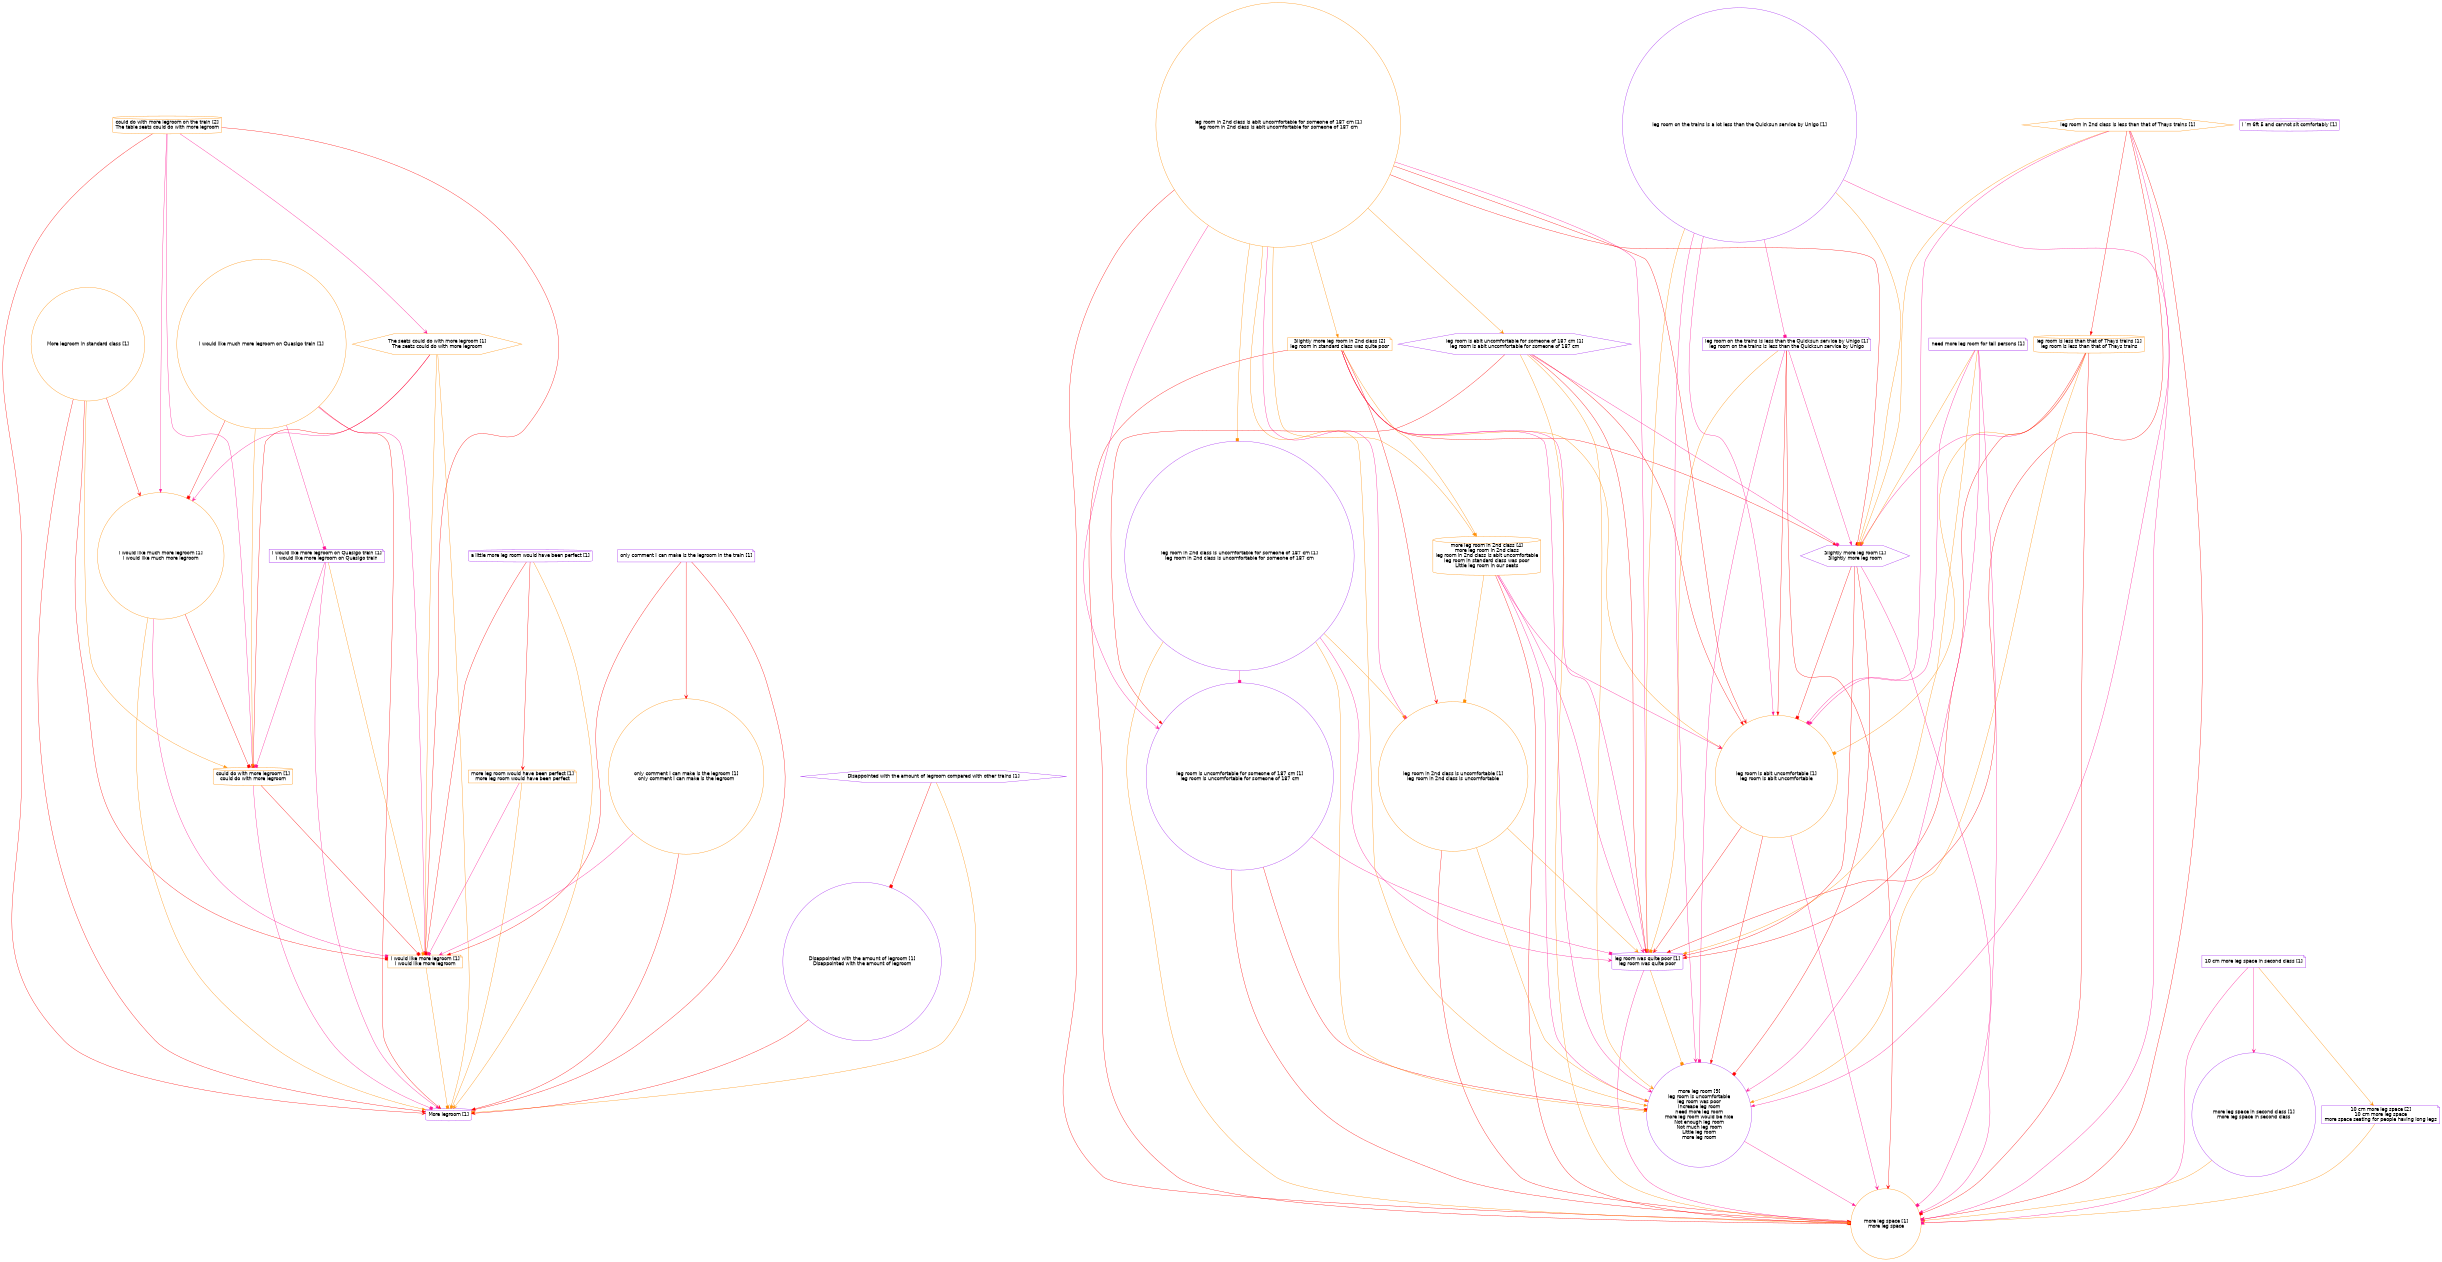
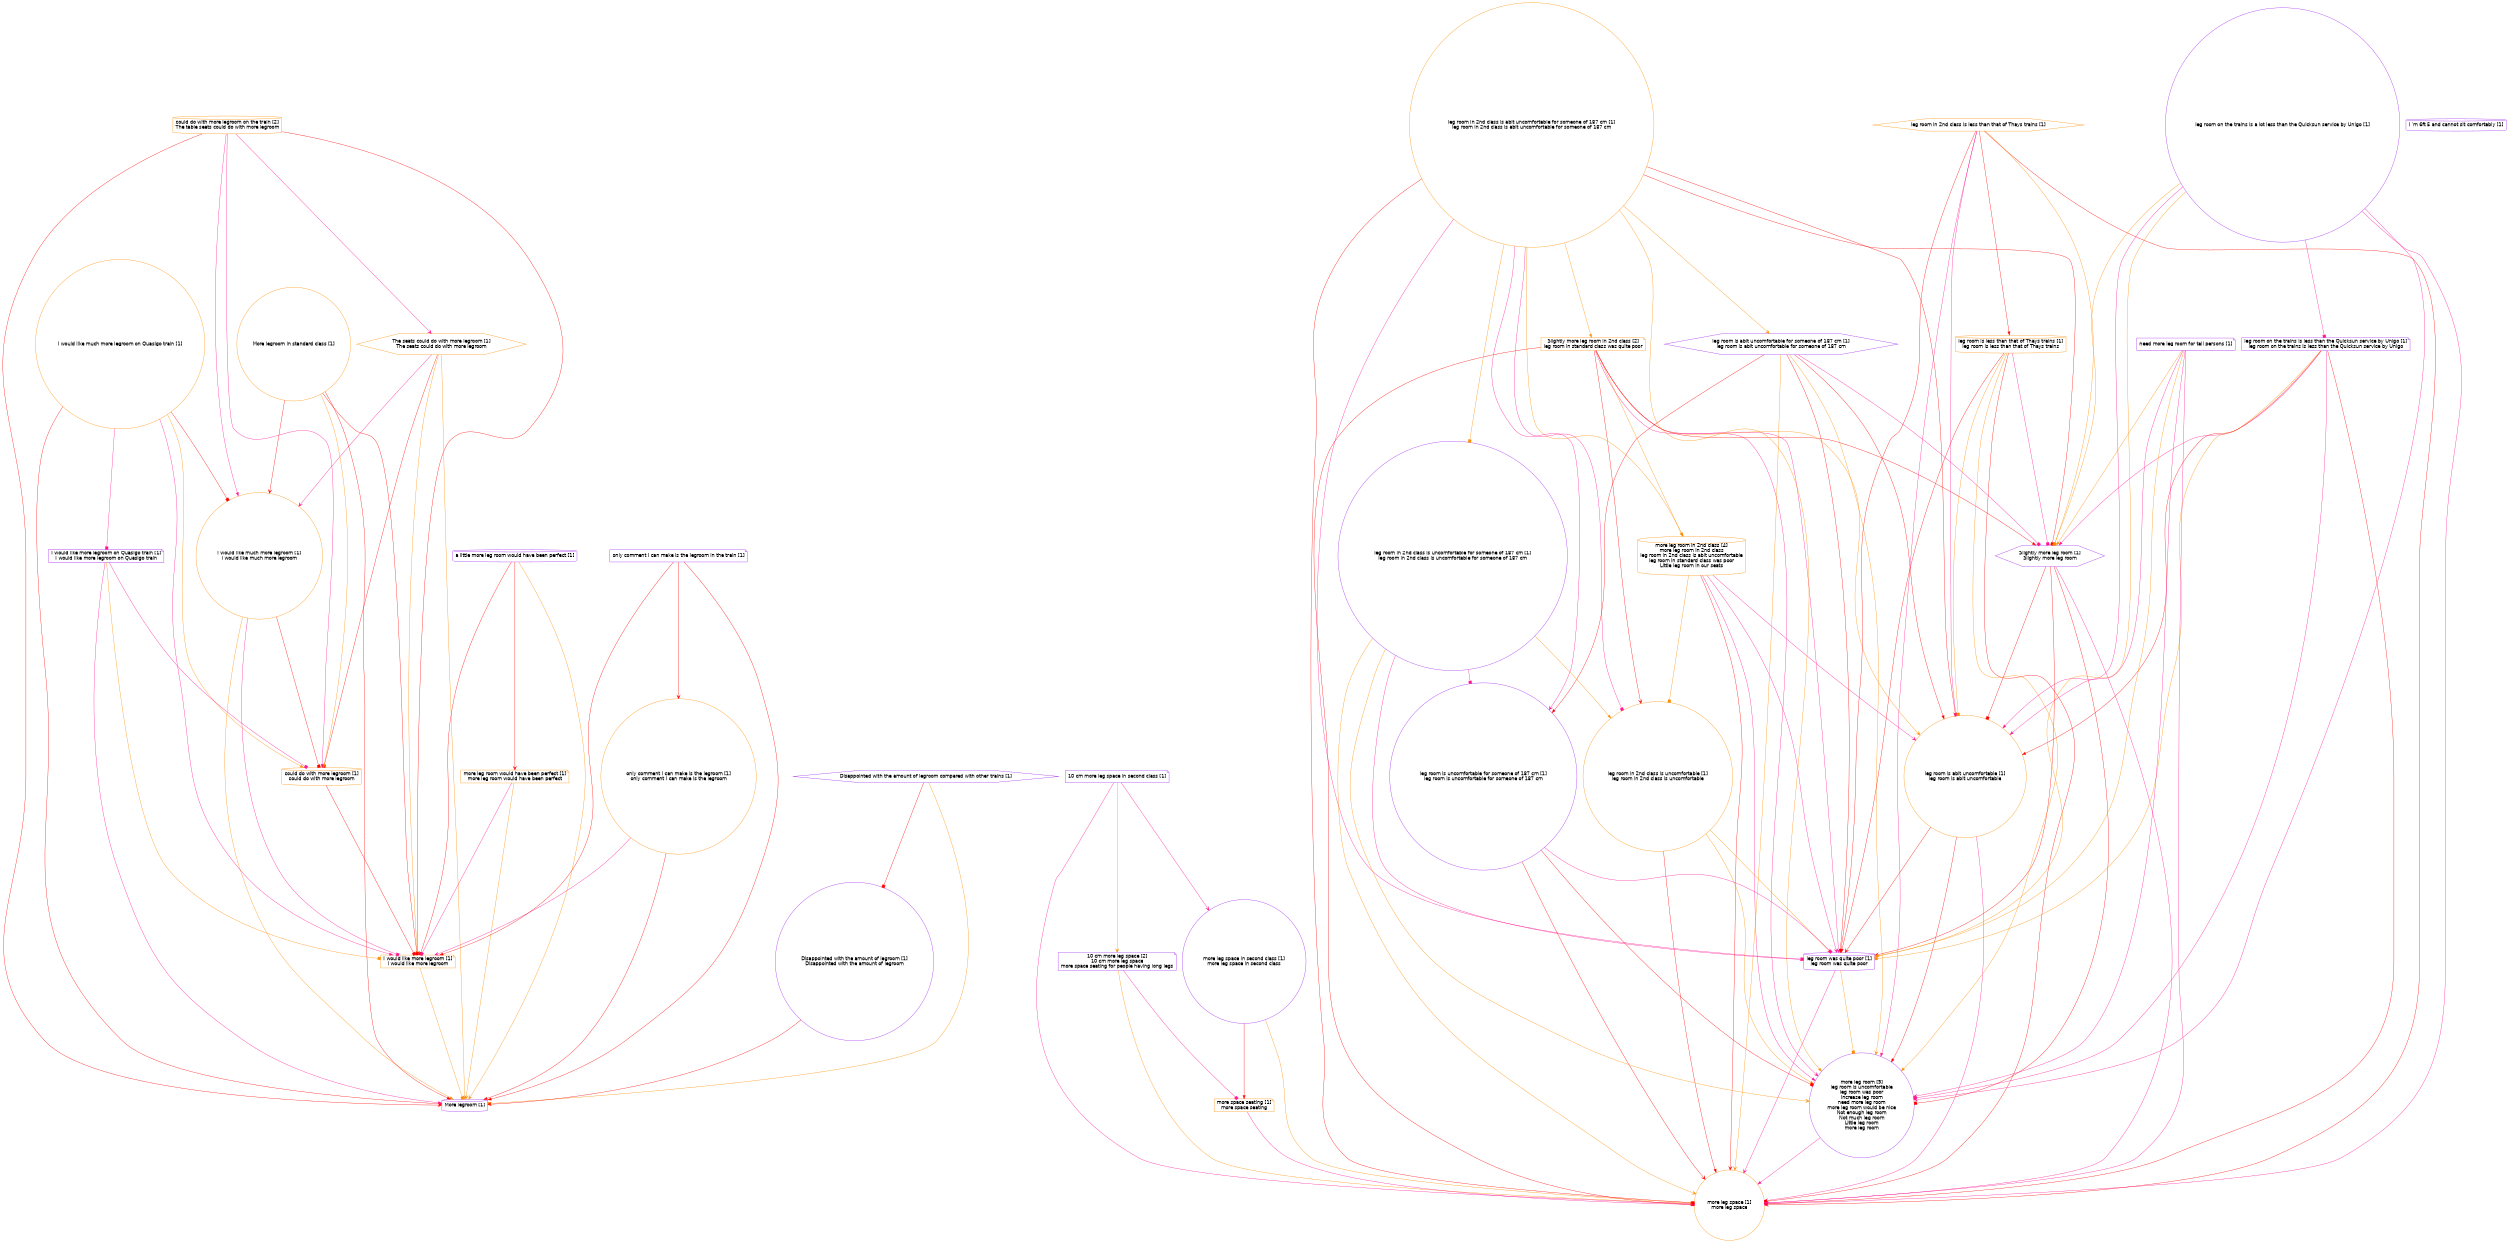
edge "could do with more legroom [1] could do with more legroom" -> "More legroom [1]": removed
node "more space seating [1] more space seating": added
